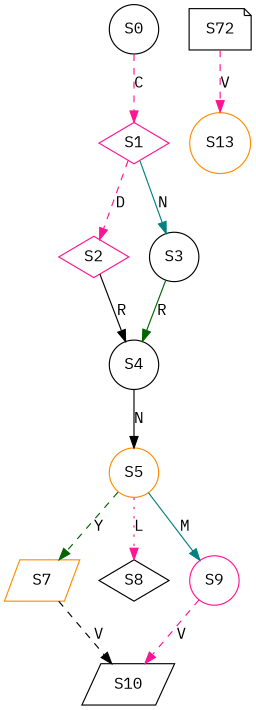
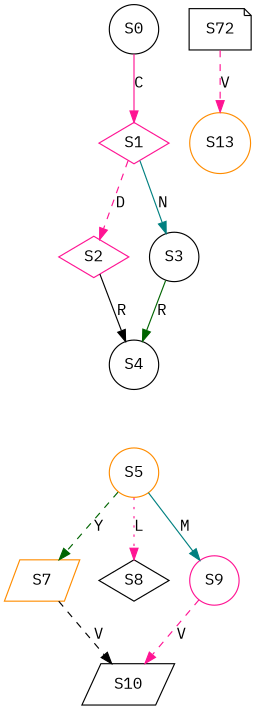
edge "S0" -> "S1": style dashed -> solid
edge "S4" -> "S5": removed, label "N"
